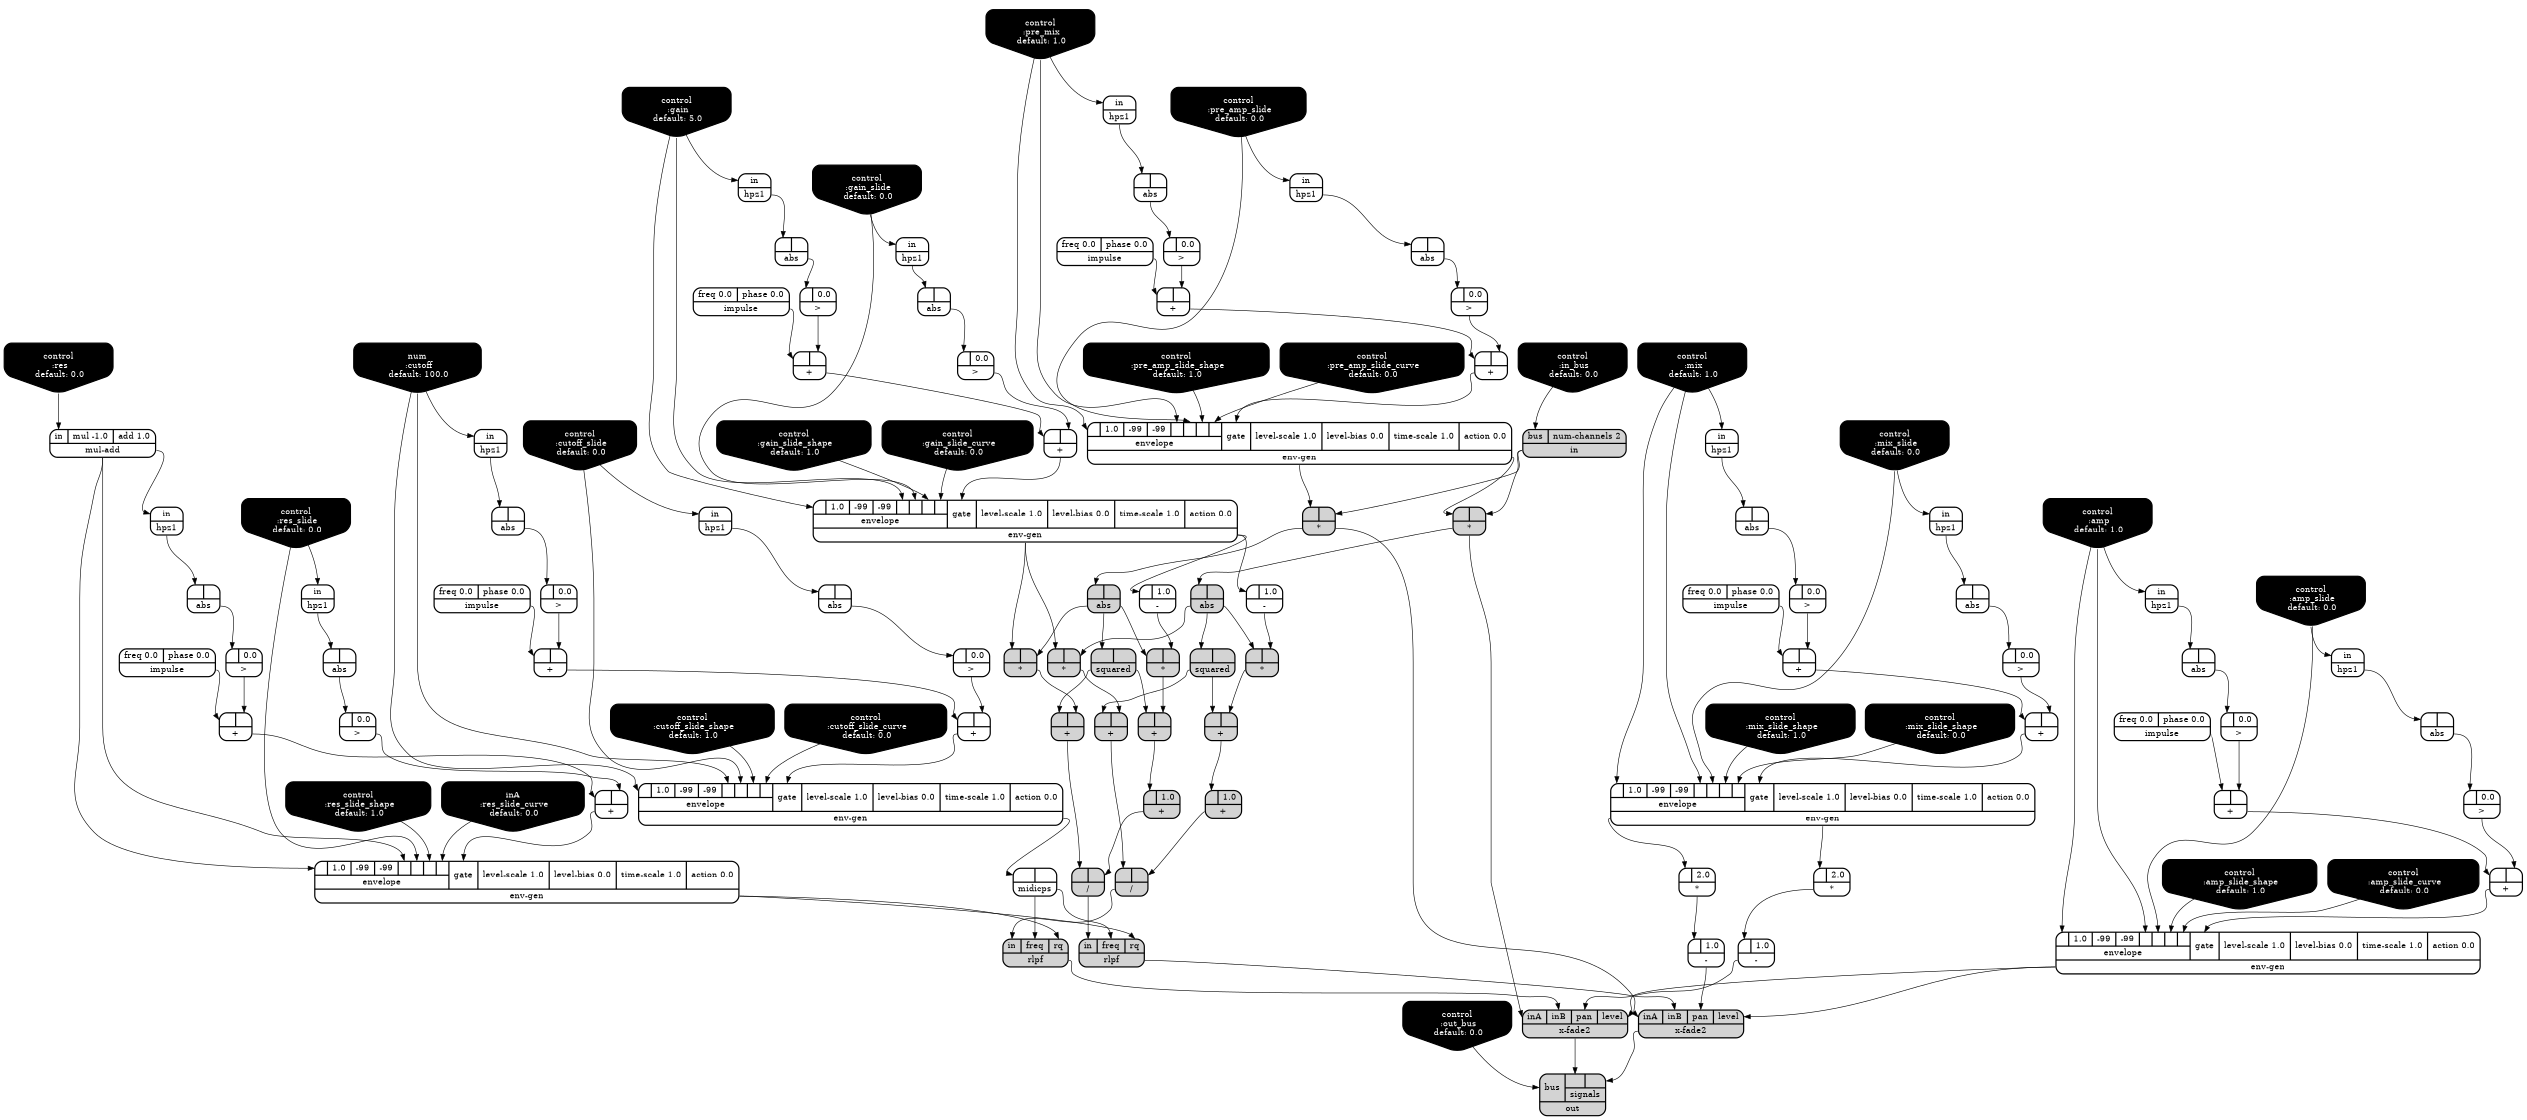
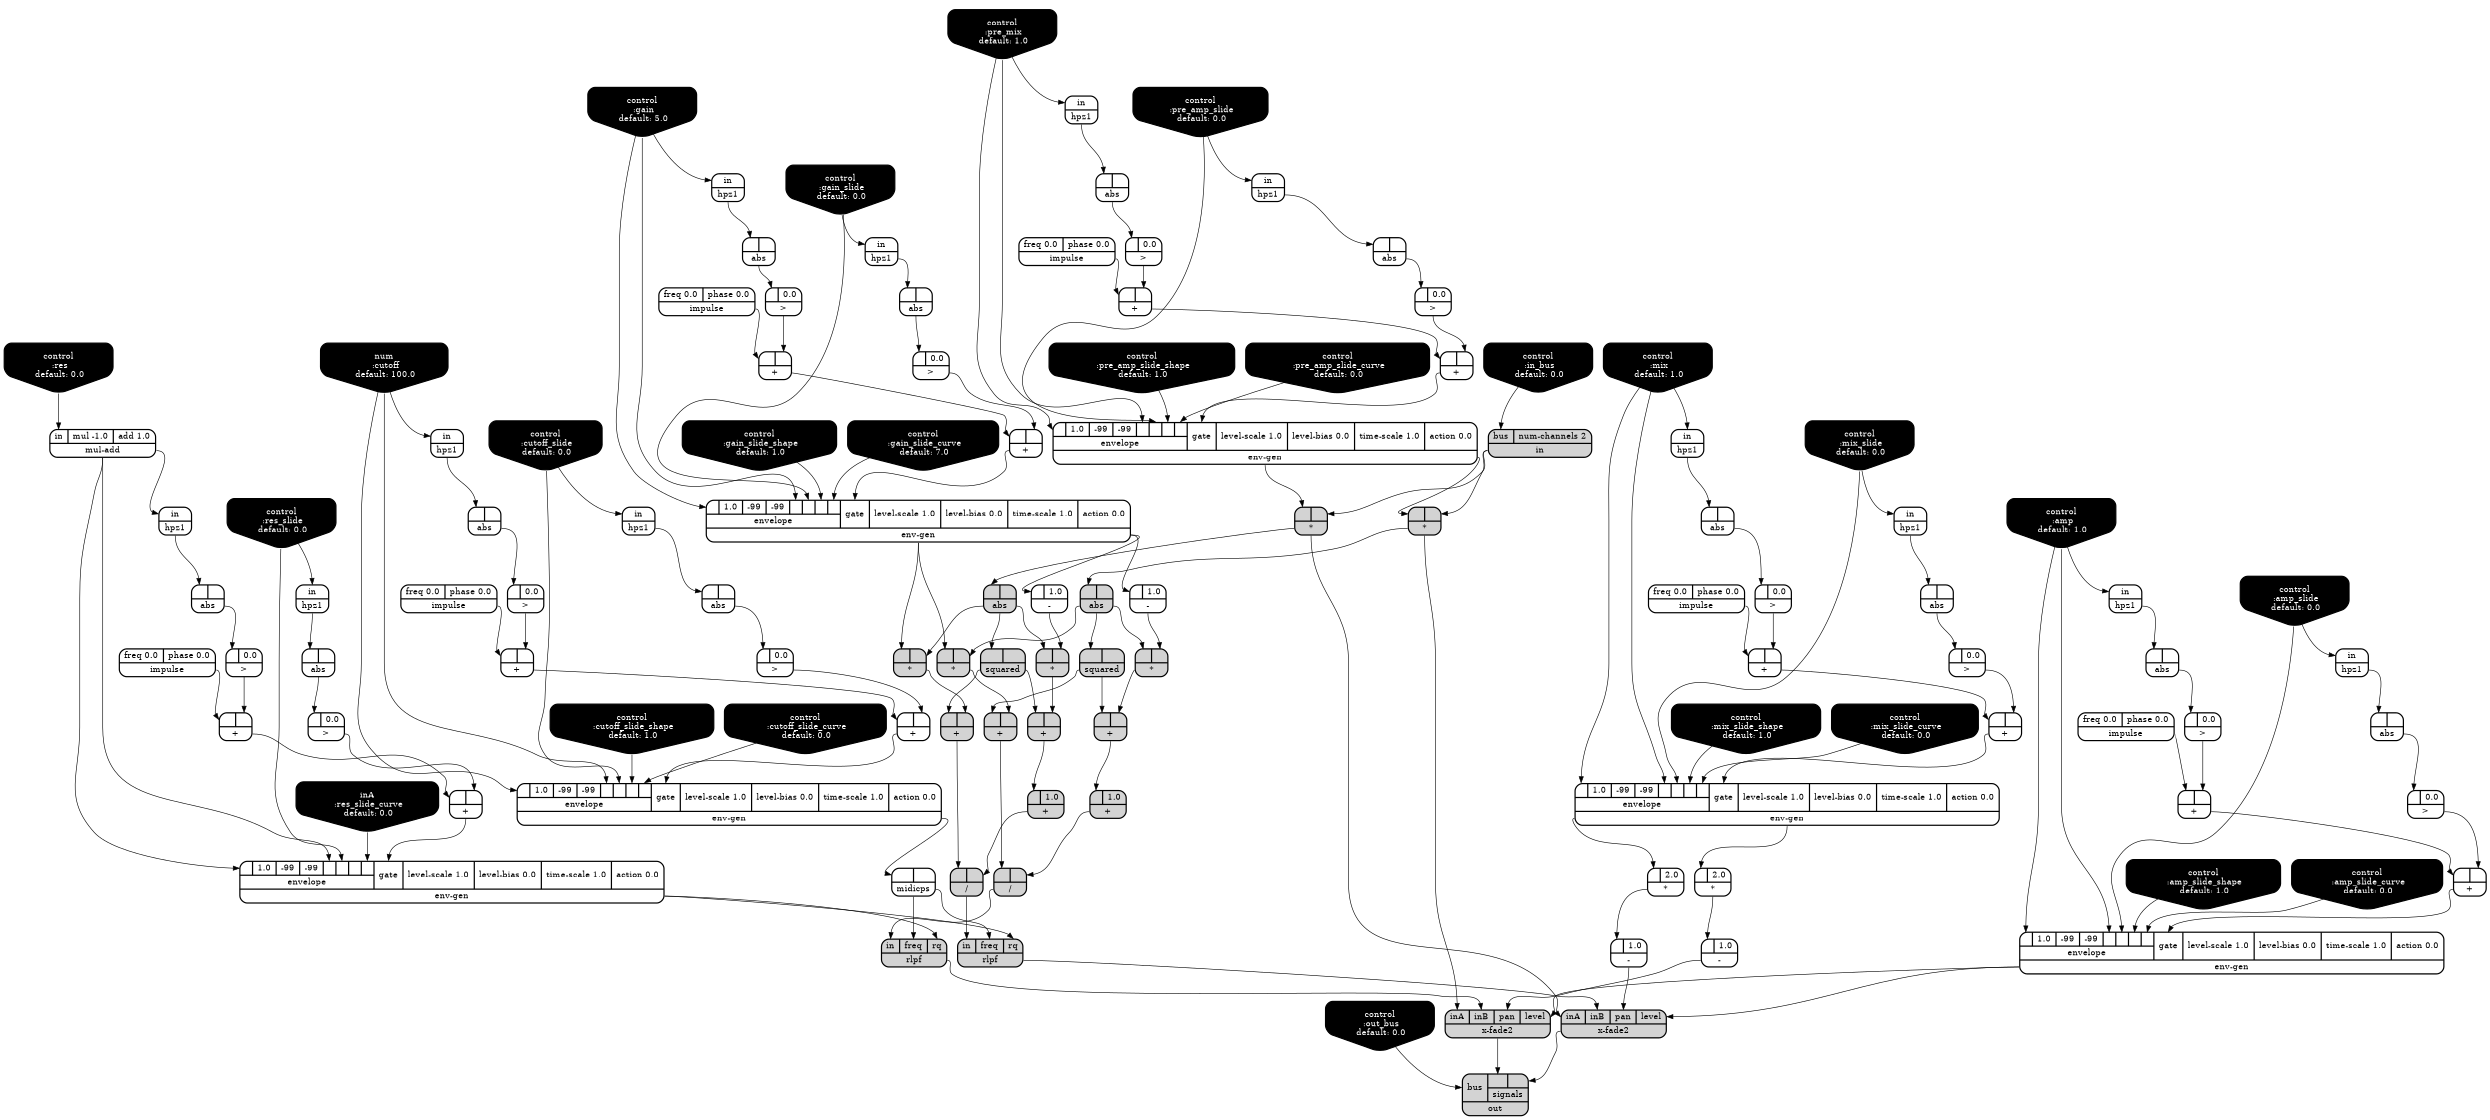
node "control :gain_slide_curve default: 0.0": label "control :gain_slide_curve default: 0.0" -> "control :gain_slide_curve default: 7.0"
node "control :mix_slide_shape default: 0.0": label "control :mix_slide_shape default: 0.0" -> "control :mix_slide_curve default: 0.0"
node "control :res_slide_shape default: 1.0": removed
